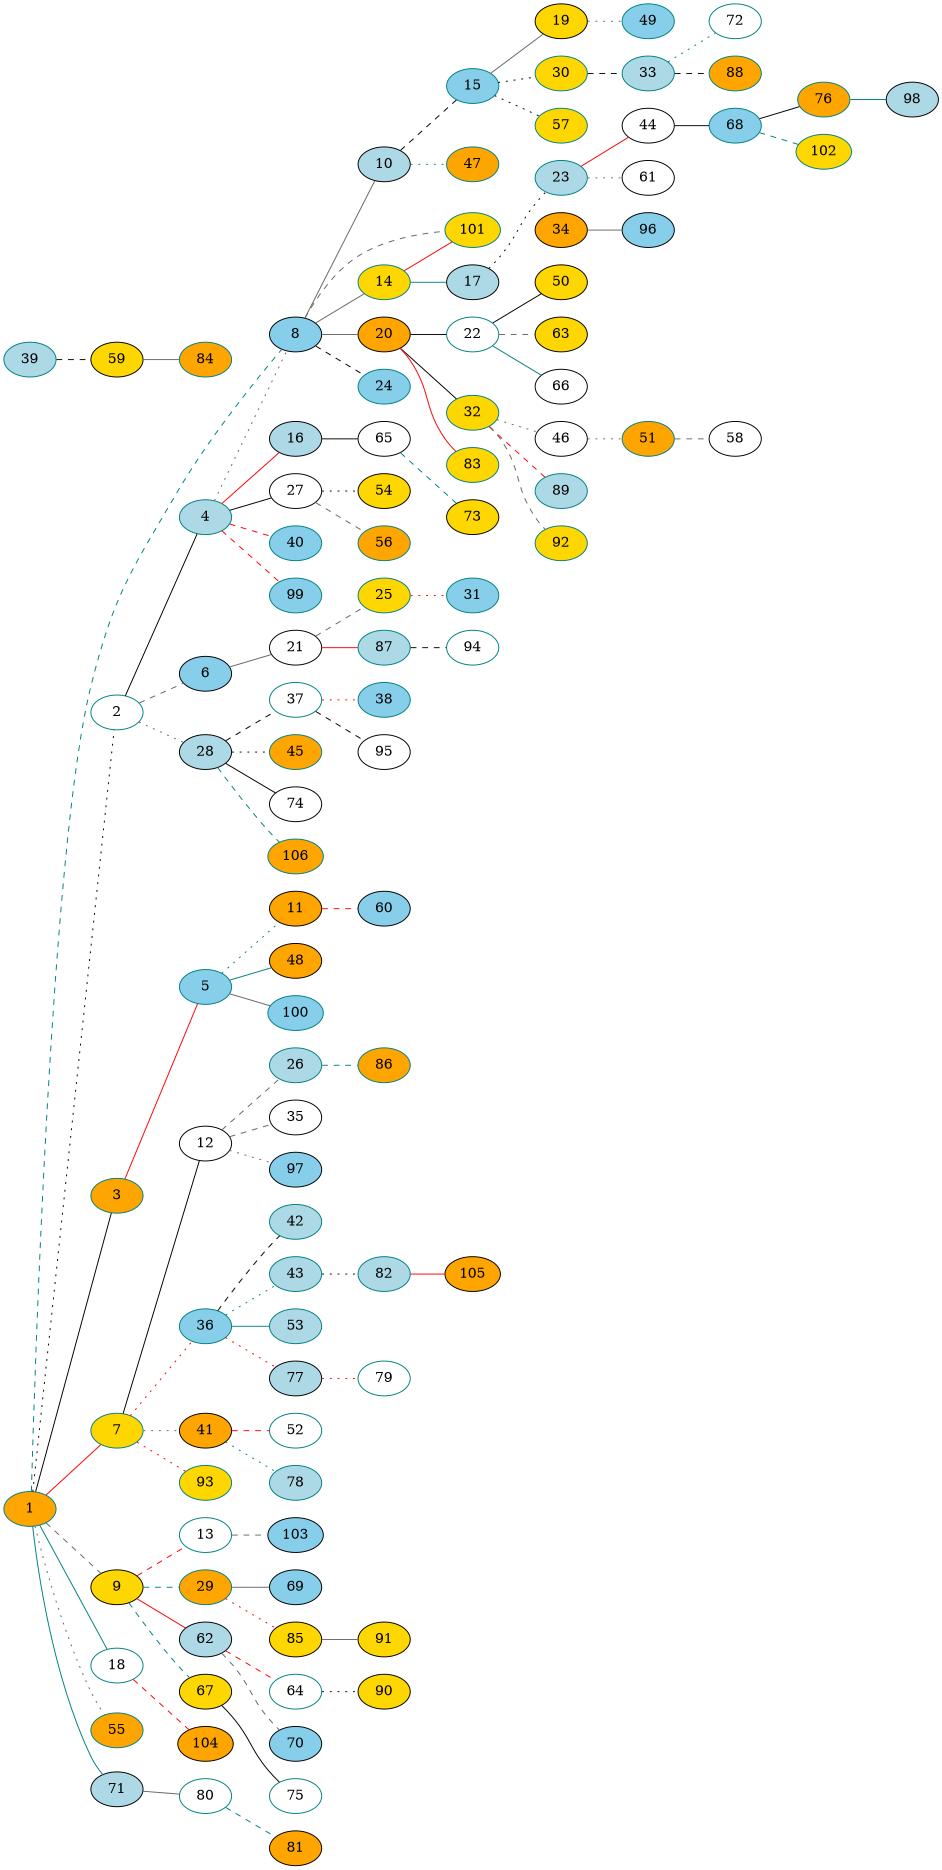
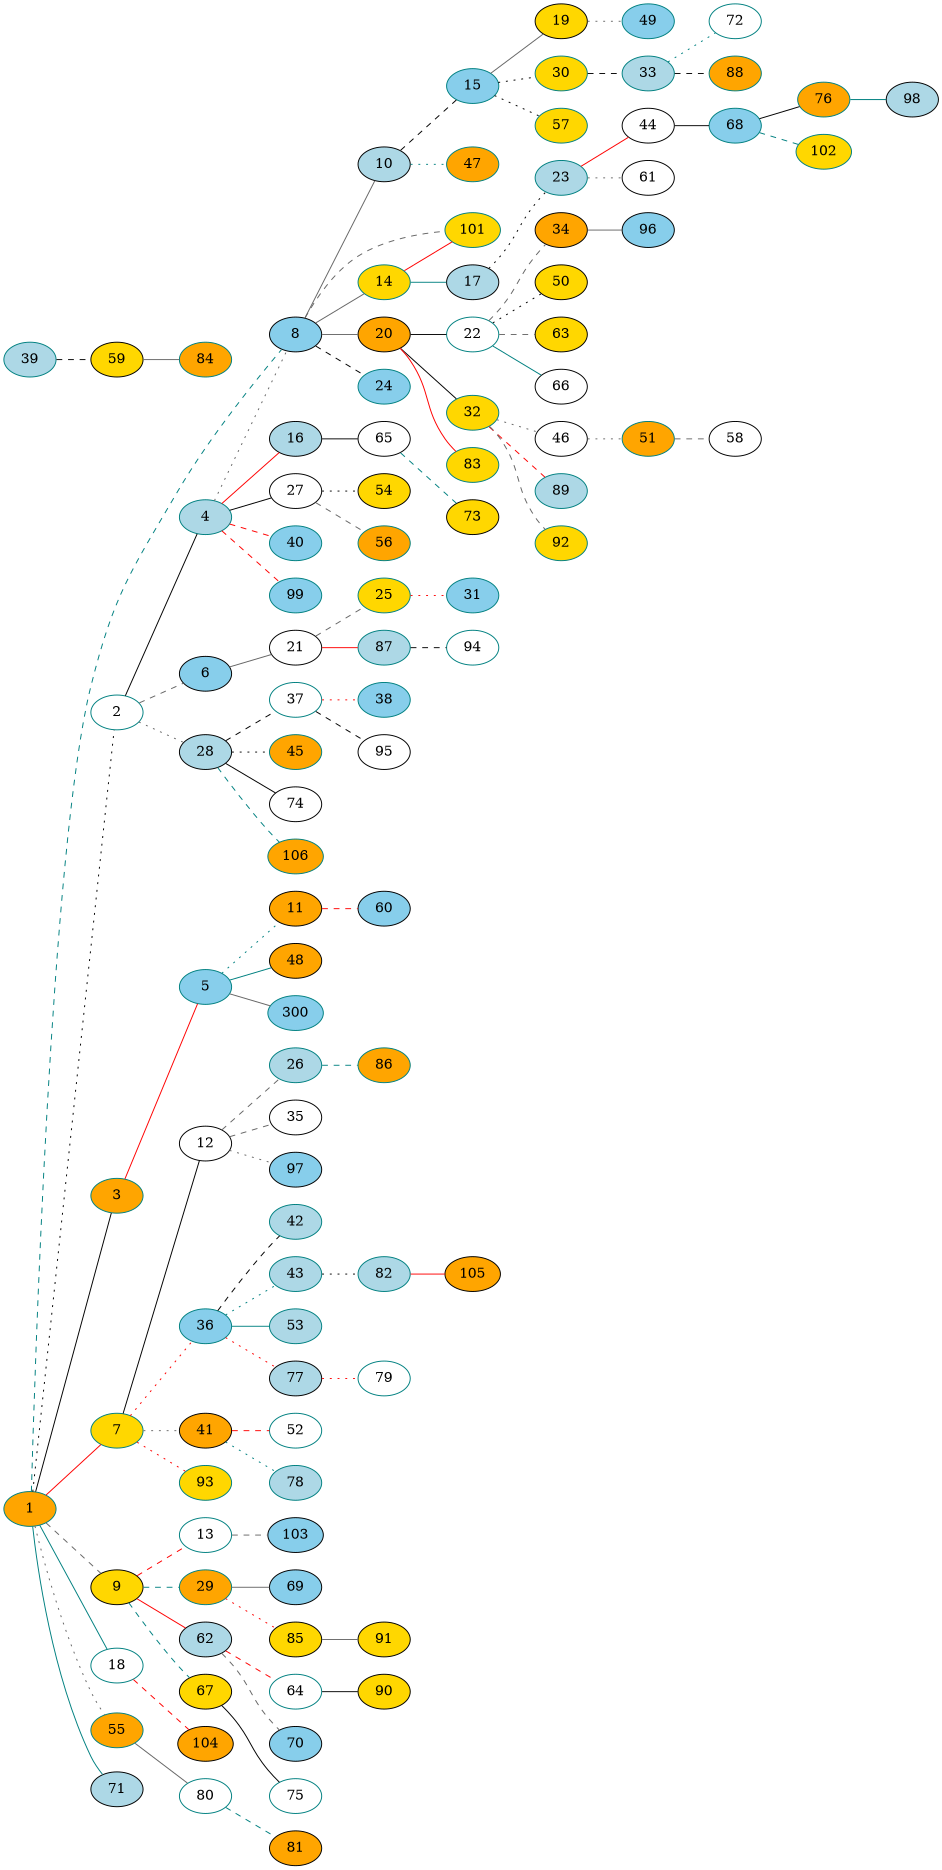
edge "34" -- "22": added
edge "50" -- "22": style solid -> dotted
node "100": label "100" -> "300"
edge "64" -- "90": style dotted -> solid
edge "71" -- "80": now "55" -- "80"
